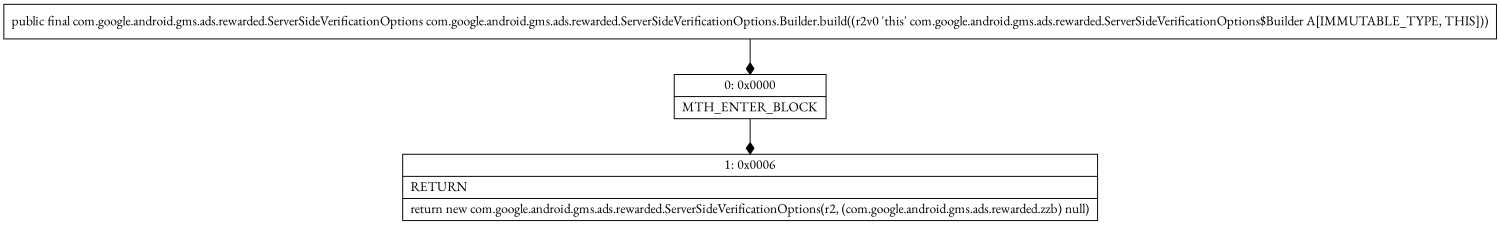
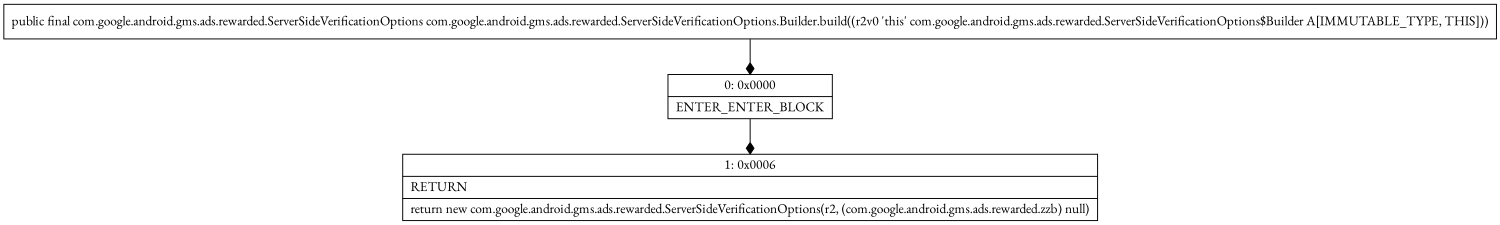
node "0: 0x0000": text "MTH_ENTER_BLOCK" -> "ENTER_ENTER_BLOCK"
